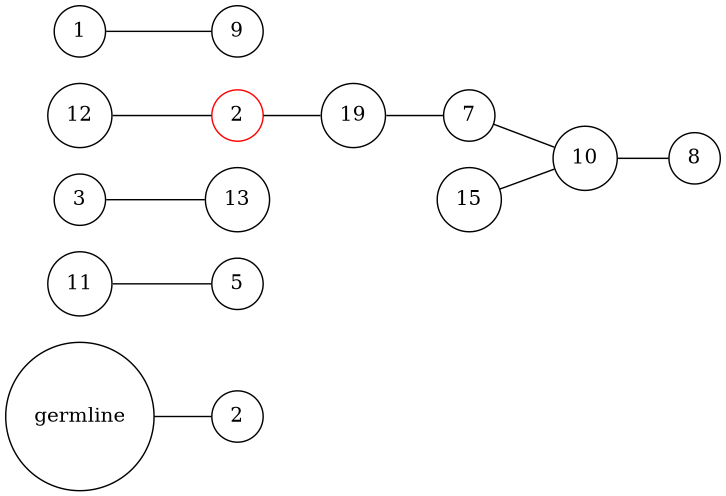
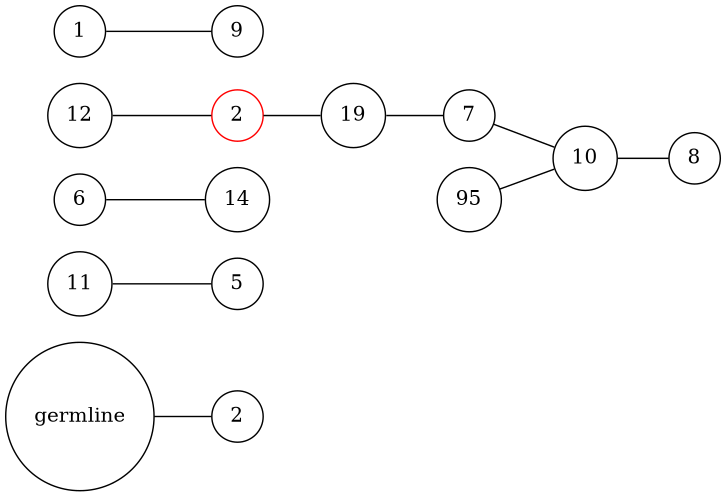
node "3": label "3" -> "6"
node "13": label "13" -> "14"
node "15": label "15" -> "95"
